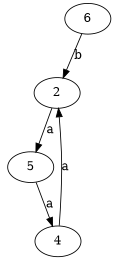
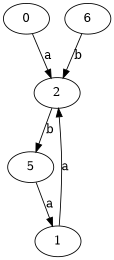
node "0": added
edge "2" -> "5": label "a" -> "b"
node "4": label "4" -> "1"
